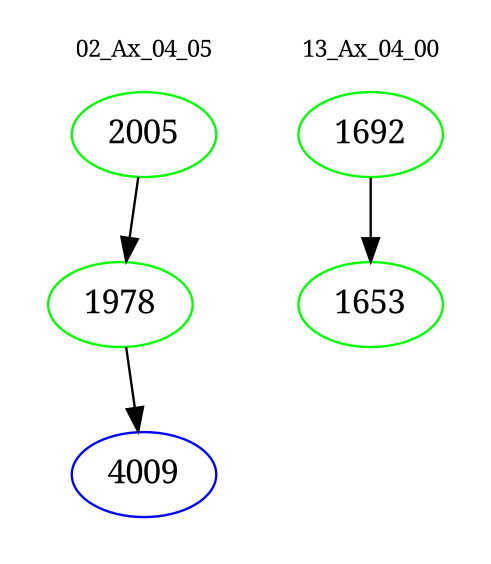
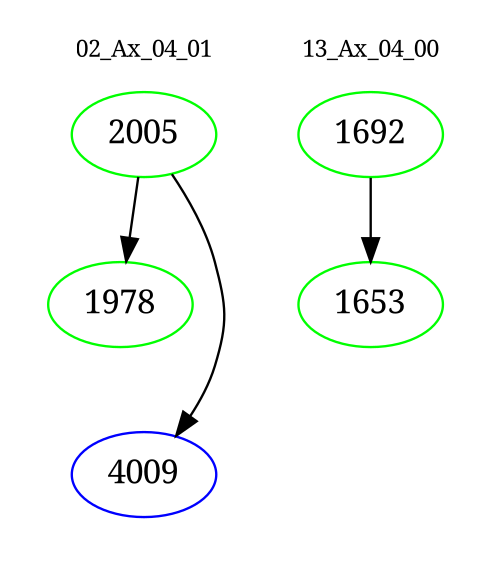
cluster "02_Ax_04_05": label "02_Ax_04_05" -> "02_Ax_04_01"
edge "1978" -> "4009": now "2005" -> "4009"
